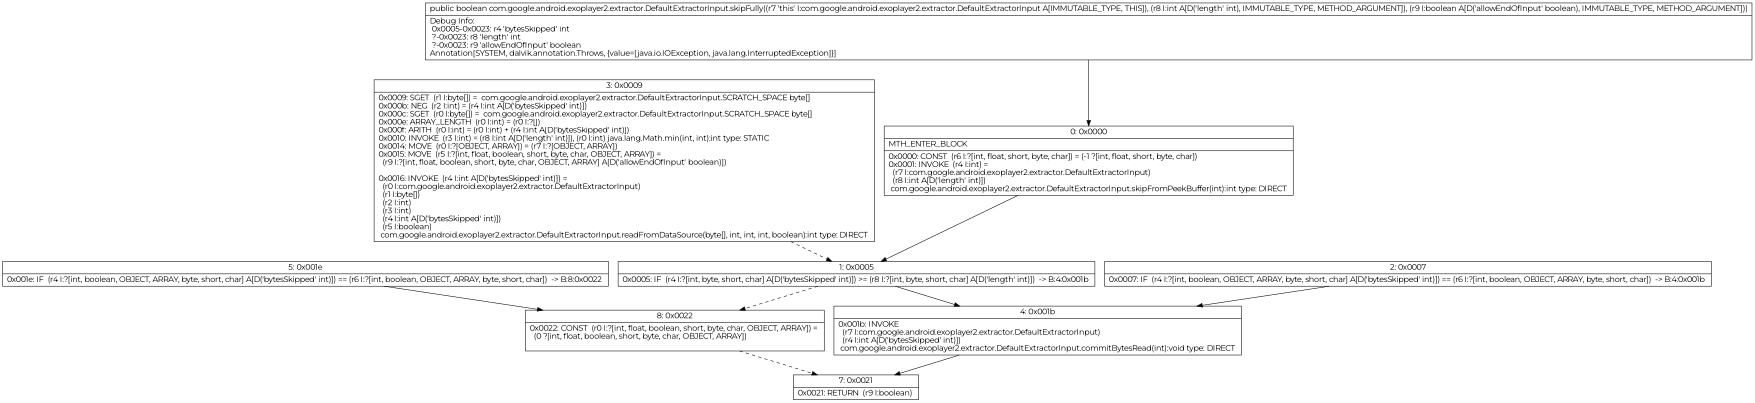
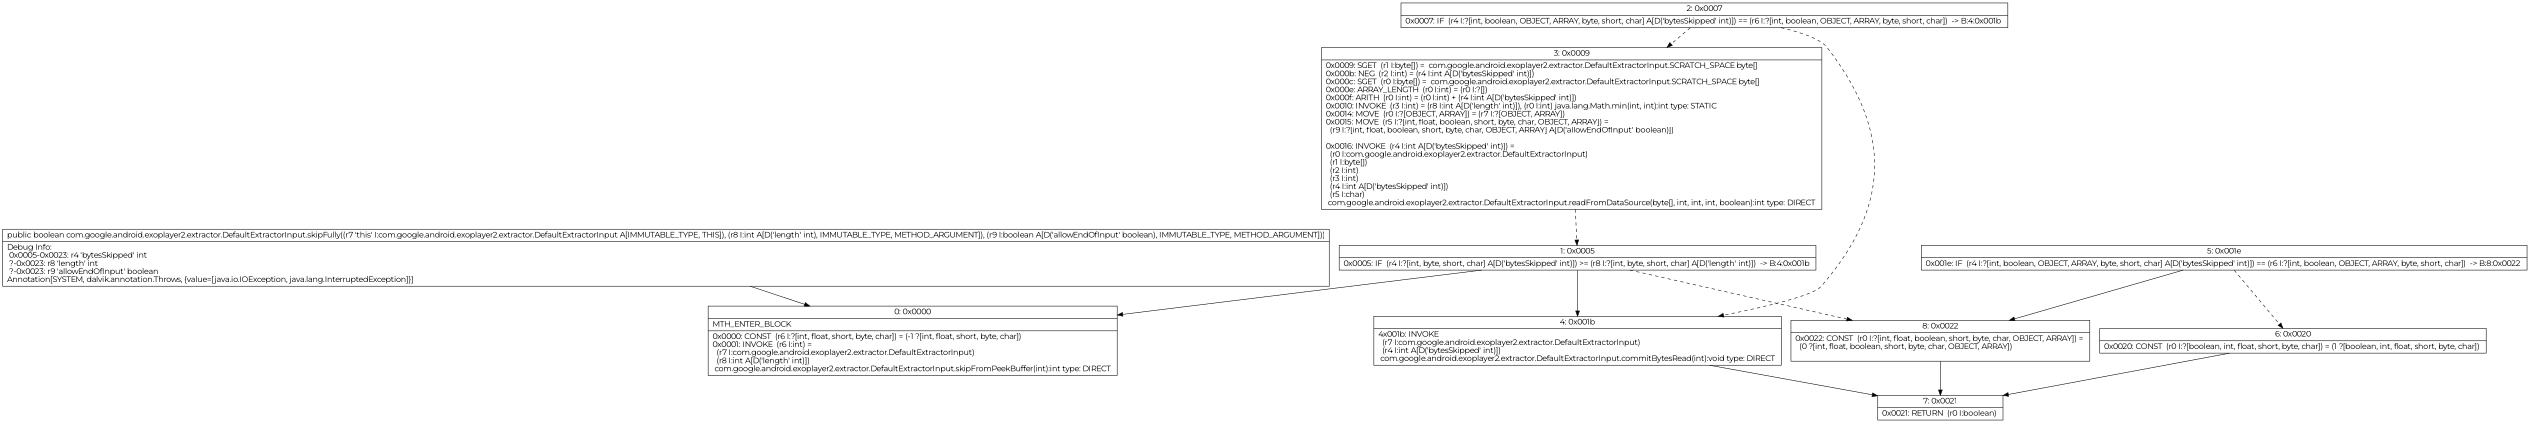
edge "2: 0x0007" -> "3: 0x0009": added
node "0: 0x0000": text "0x0001: INVOKE  (r4 I:int) =" -> "0x0001: INVOKE  (r6 I:int) ="
node "3: 0x0009": text "(r5 I:boolean)" -> "(r5 I:char)"
edge "0: 0x0000" -> "1: 0x0005": reversed
edge "2: 0x0007" -> "4: 0x001b": style solid -> dashed
node "4: 0x001b": text "0x001b: INVOKE" -> "4x001b: INVOKE"
node "6: 0x0020": added
edge "8: 0x0022" -> "7: 0x0021": style dashed -> solid
node "7: 0x0021": text "0x0021: RETURN  (r9 I:boolean)" -> "0x0021: RETURN  (r0 I:boolean)"
